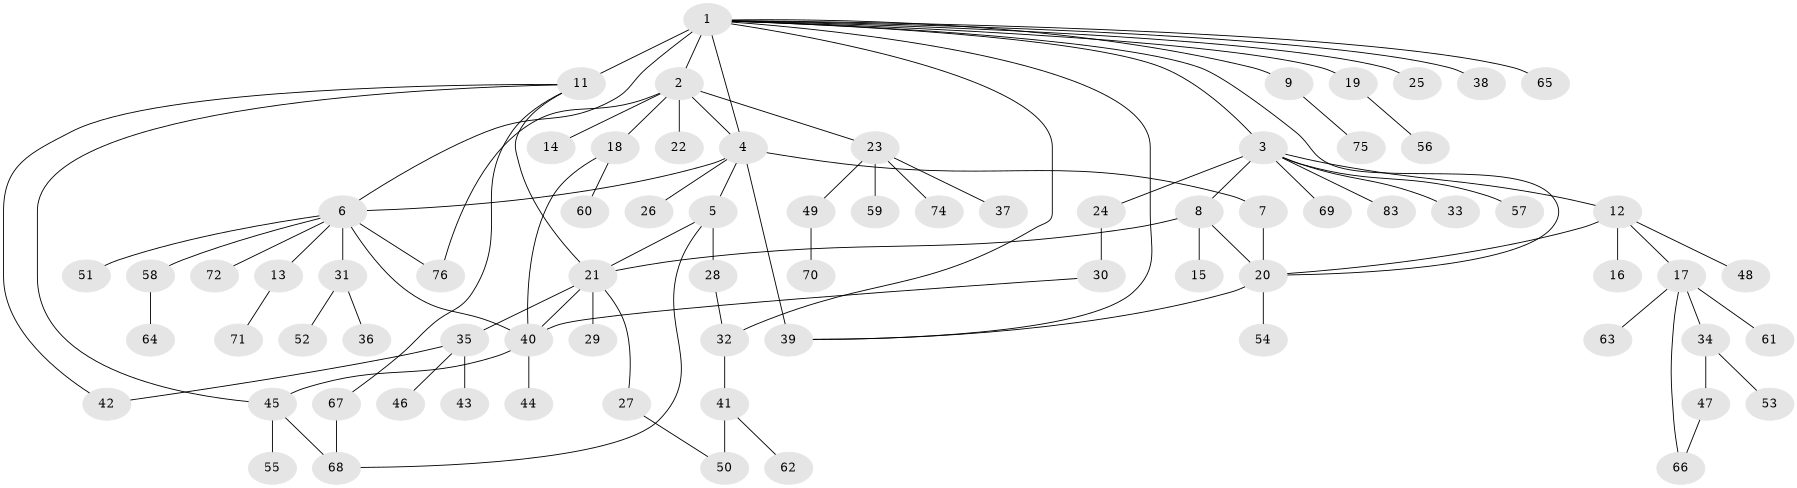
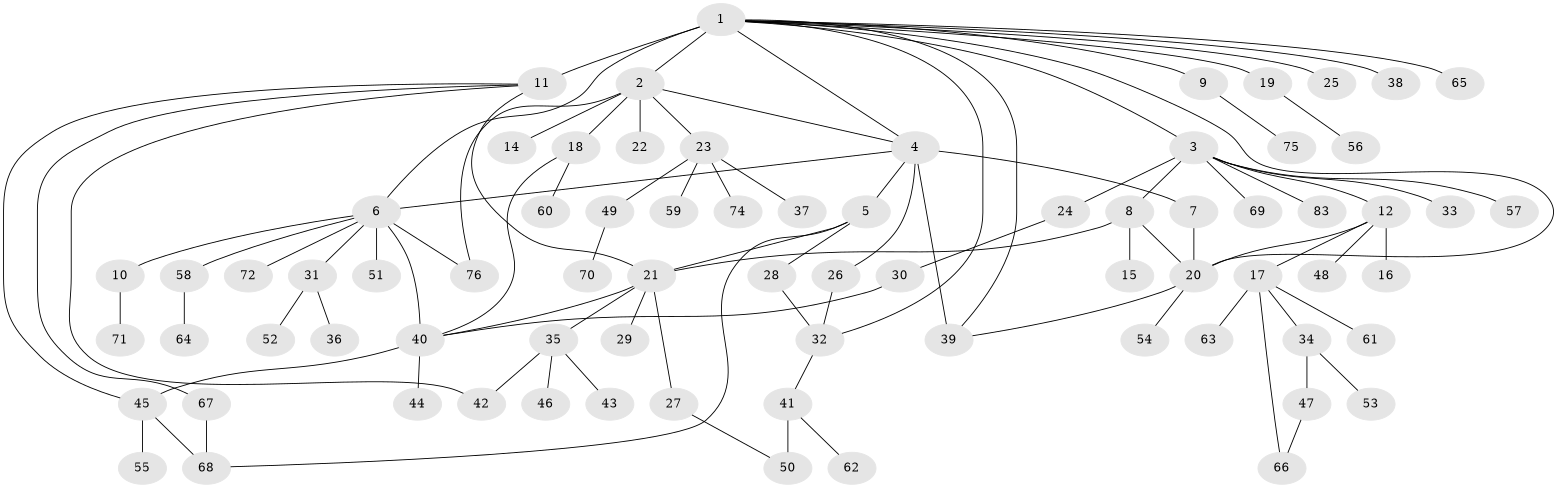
node "13": label "13" -> "10"
edge "26" -- "32": added
